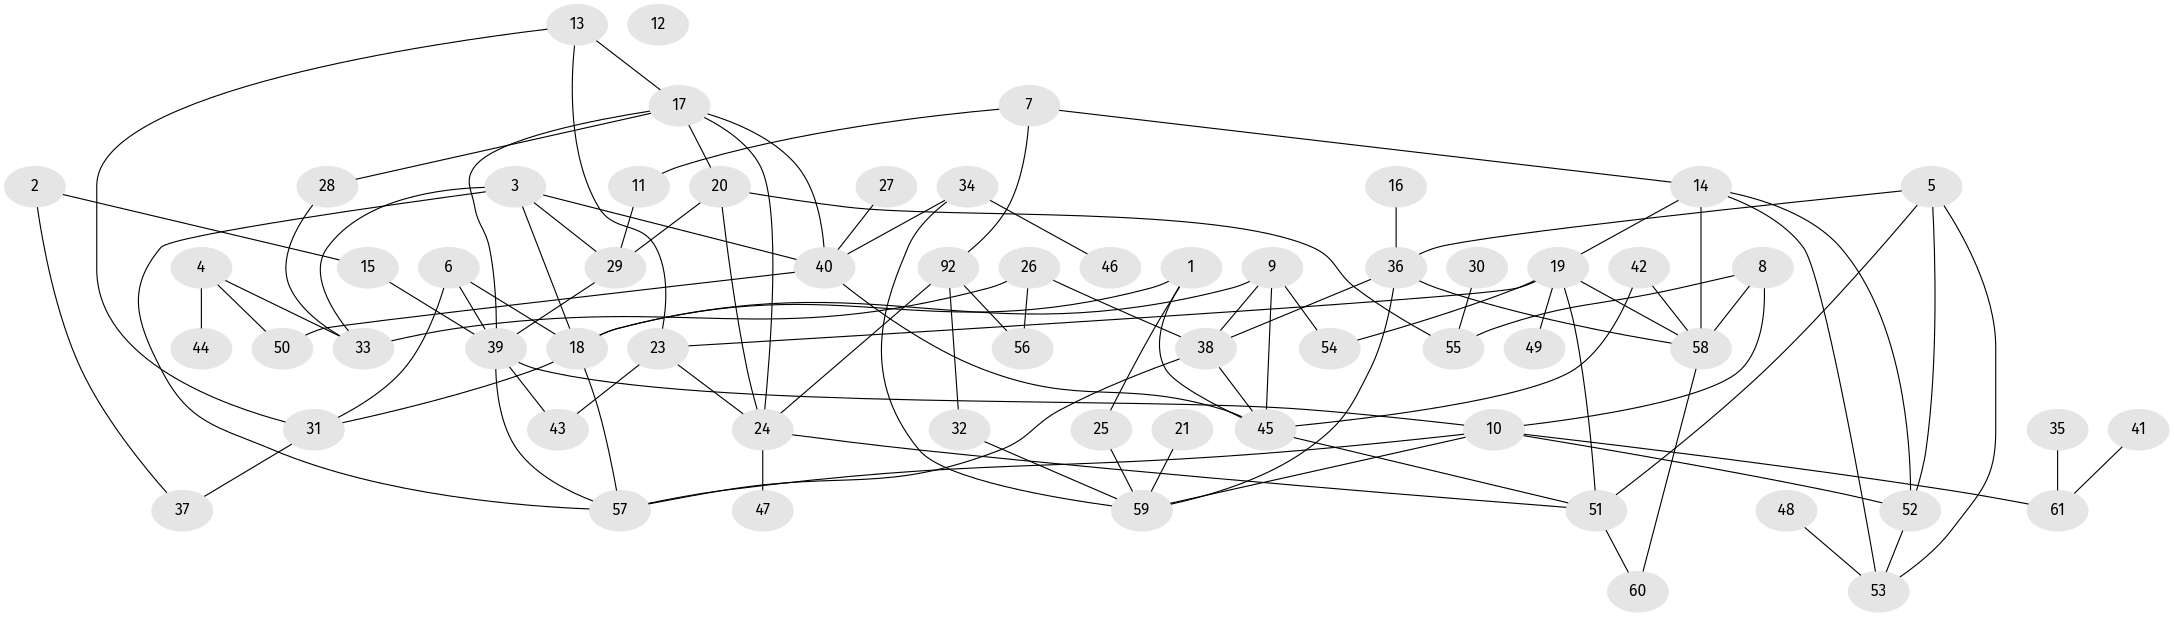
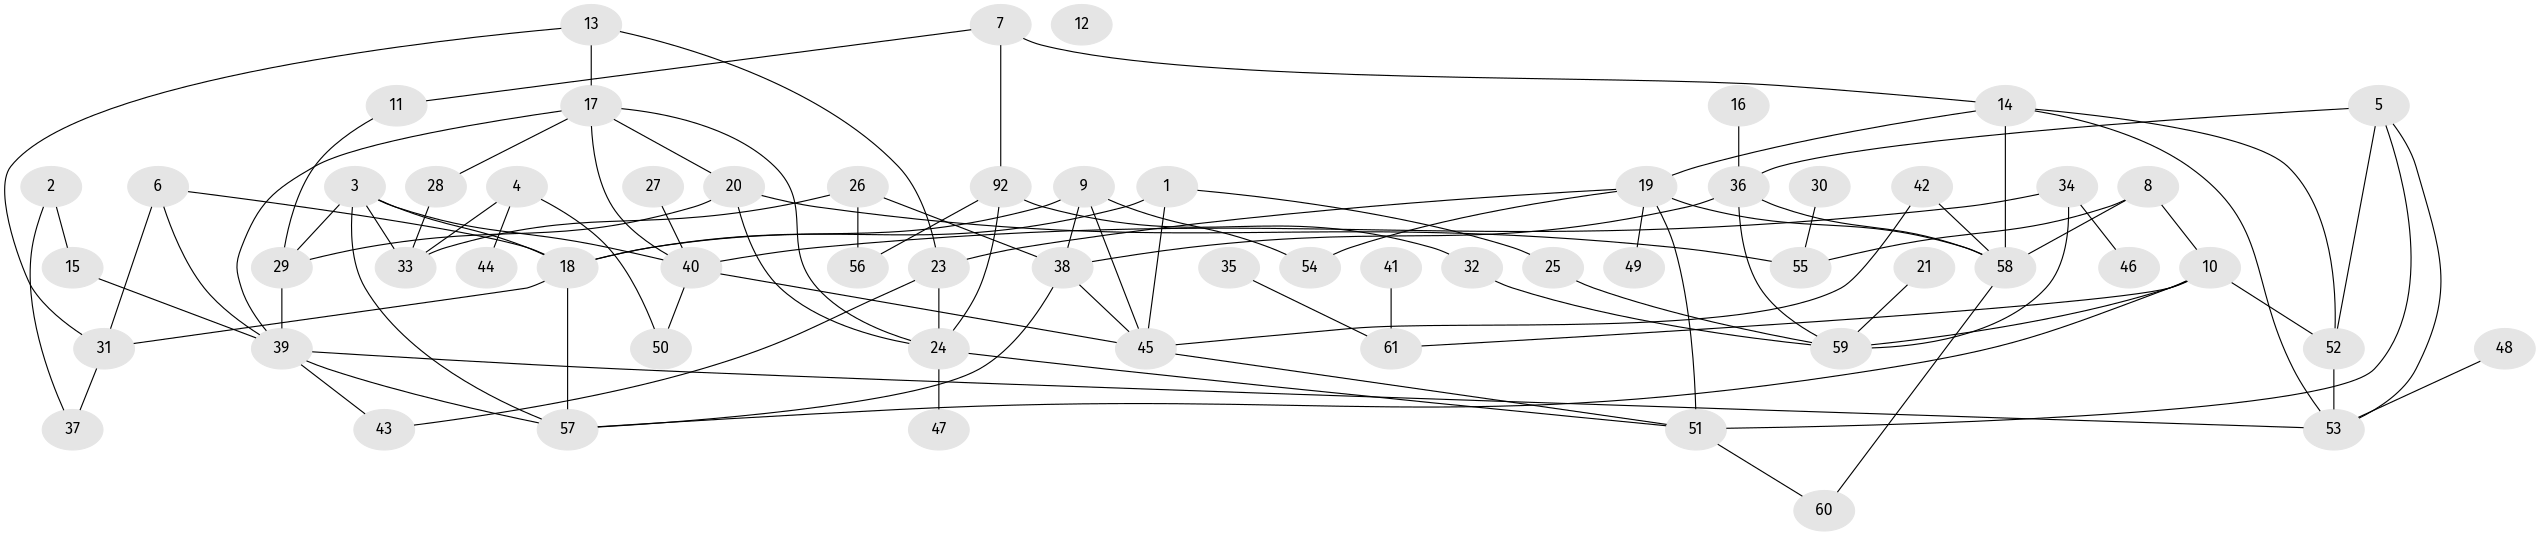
edge "39" -- "10": now "39" -- "53"
